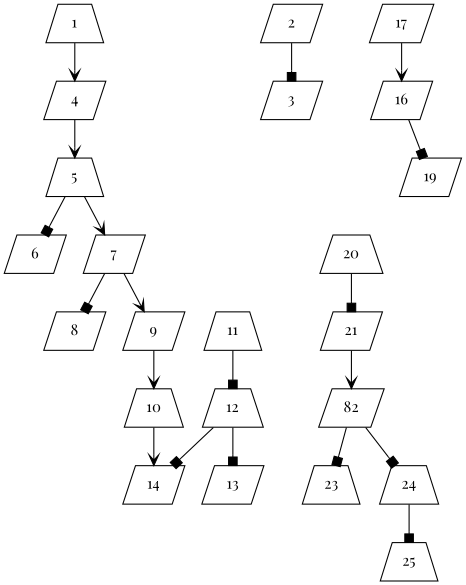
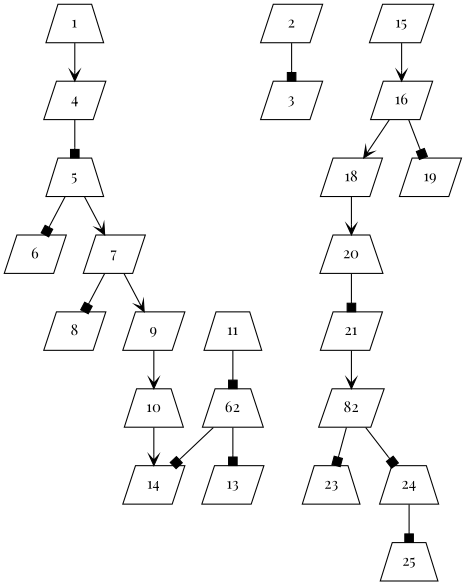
node "17": label "17" -> "15"
edge "4" -> "5": arrowhead vee -> box
node "18": added
node "12": label "12" -> "62"
